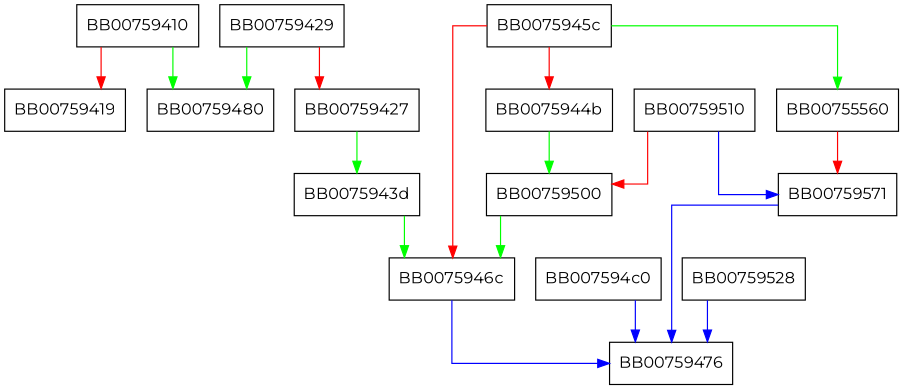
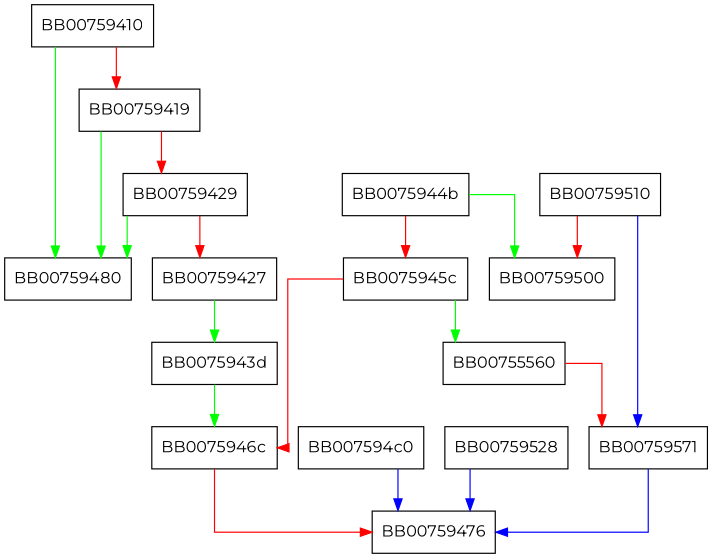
edge "BB0075945c" -> "BB0075944b": reversed
edge "BB00759419" -> "BB00759429": added
edge "BB00759419" -> "BB00759480": added
edge "BB00759500" -> "BB0075946c": removed
edge "BB0075946c" -> "BB00759476": color blue -> red
